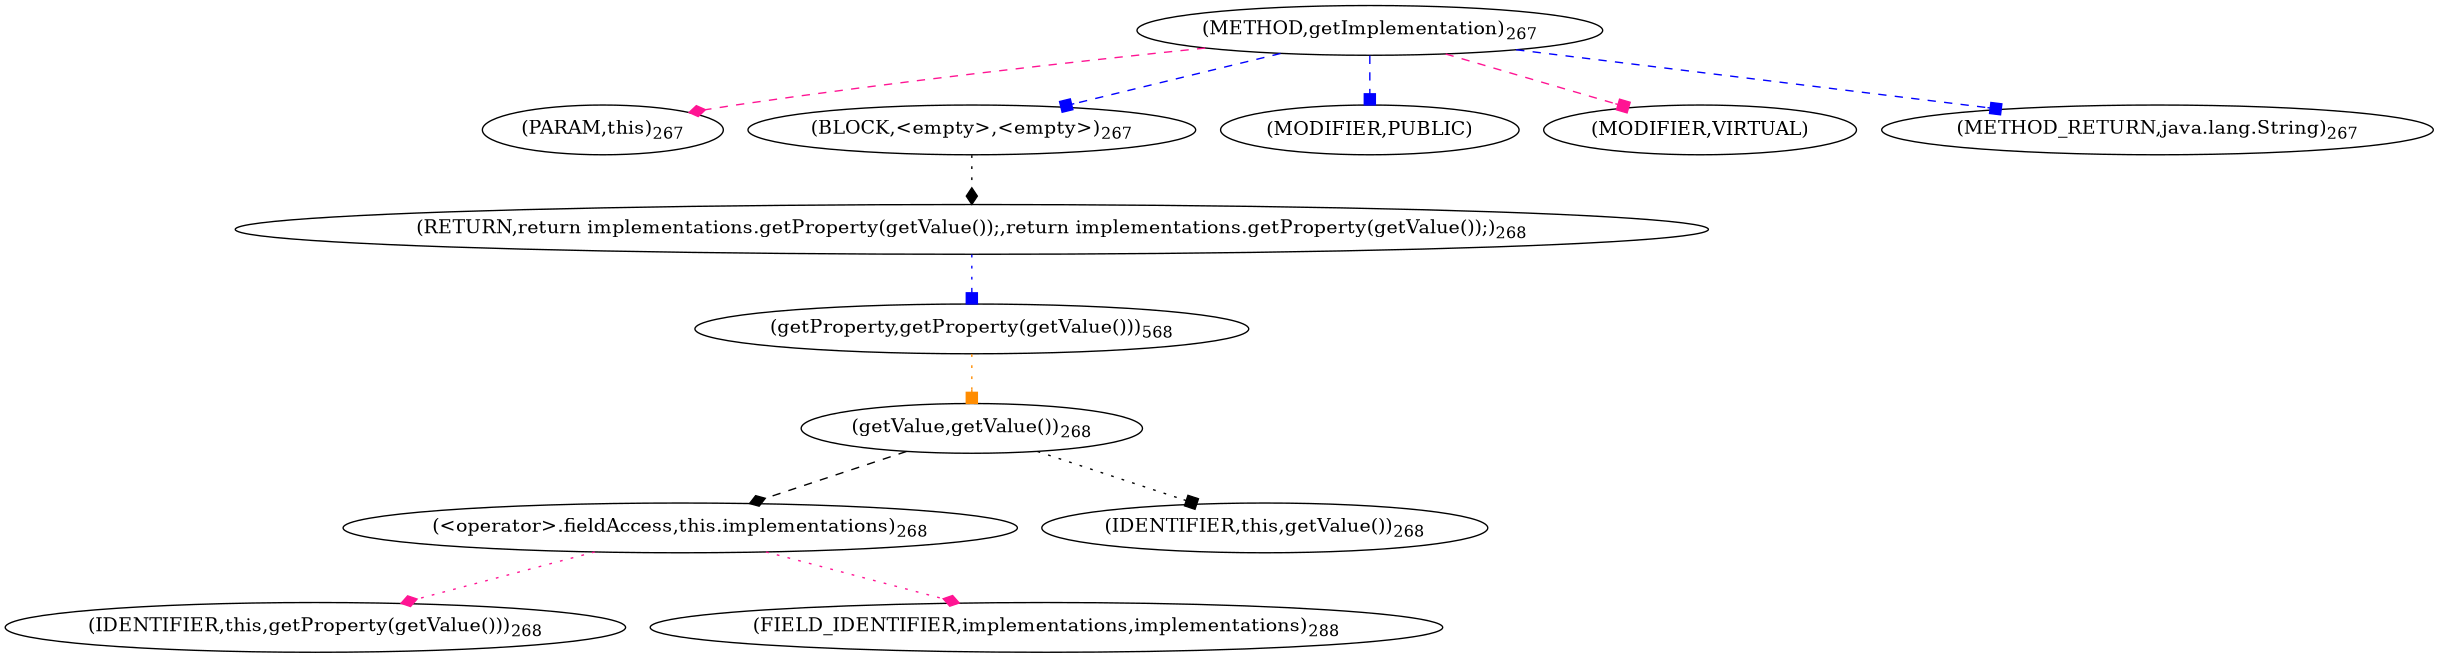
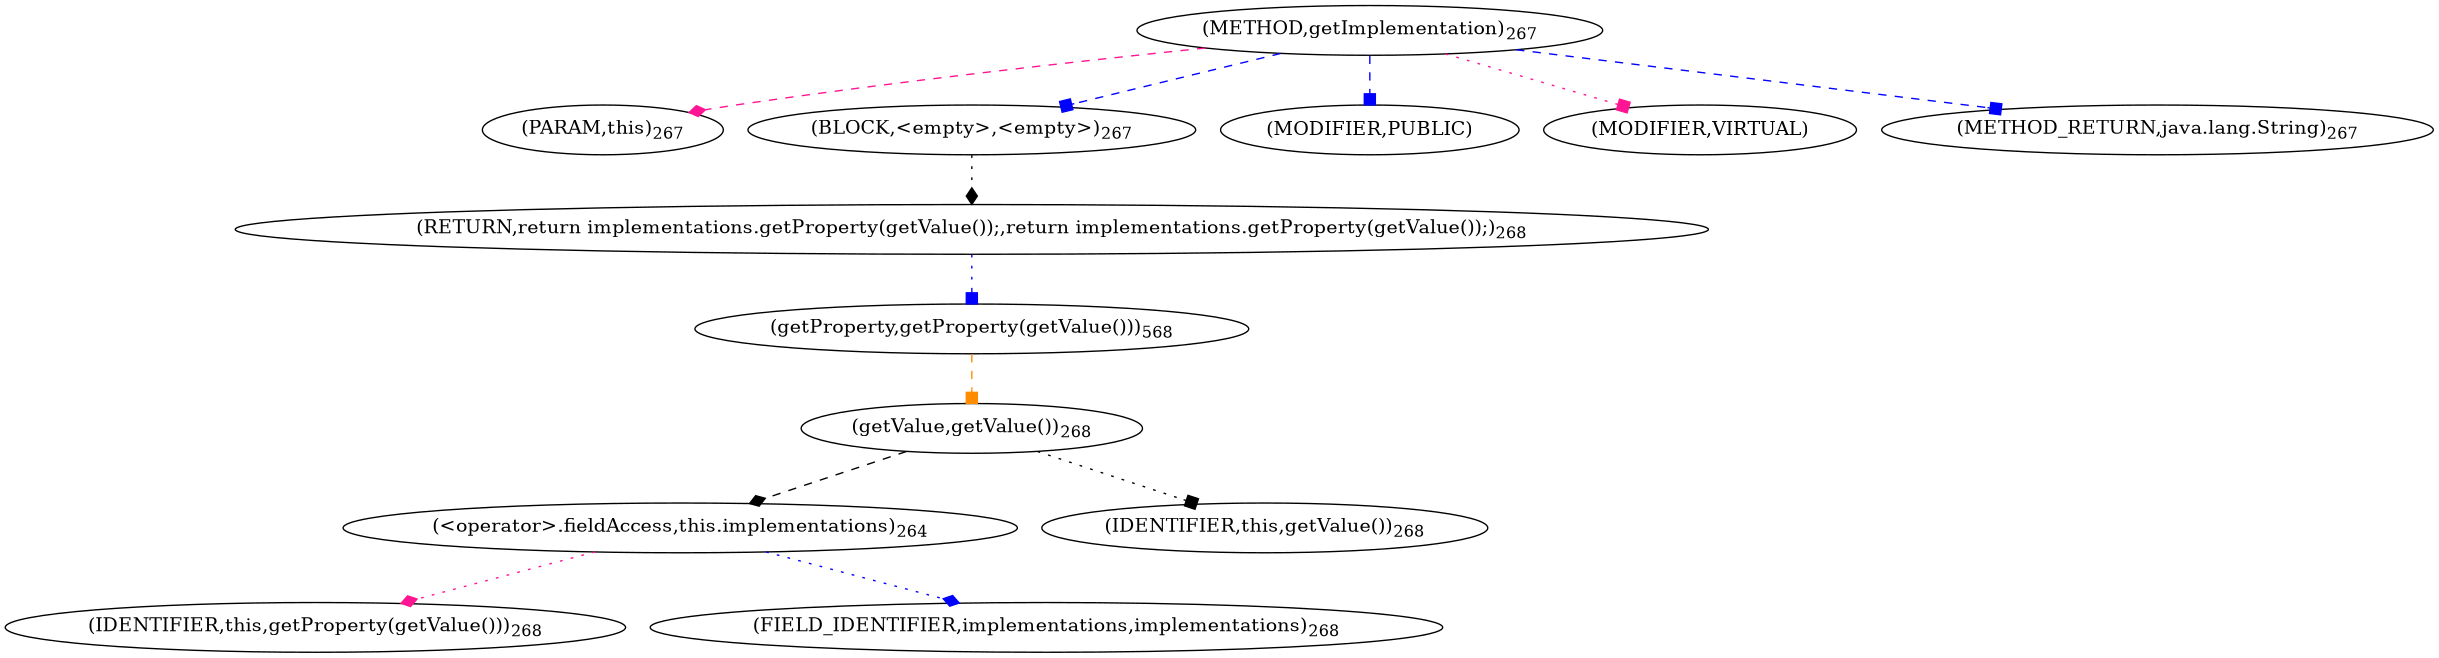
edge "(METHOD,getImplementation)" -> "(MODIFIER,VIRTUAL)": style dashed -> dotted
edge "(getProperty,getProperty(getValue()))" -> "(getValue,getValue())": style dotted -> dashed
node "(<operator>.fieldAccess,this.implementations)": text "268" -> "264"
edge "(<operator>.fieldAccess,this.implementations)" -> "(FIELD_IDENTIFIER,implementations,implementations)": color deeppink -> blue
node "(FIELD_IDENTIFIER,implementations,implementations)": text "288" -> "268"
